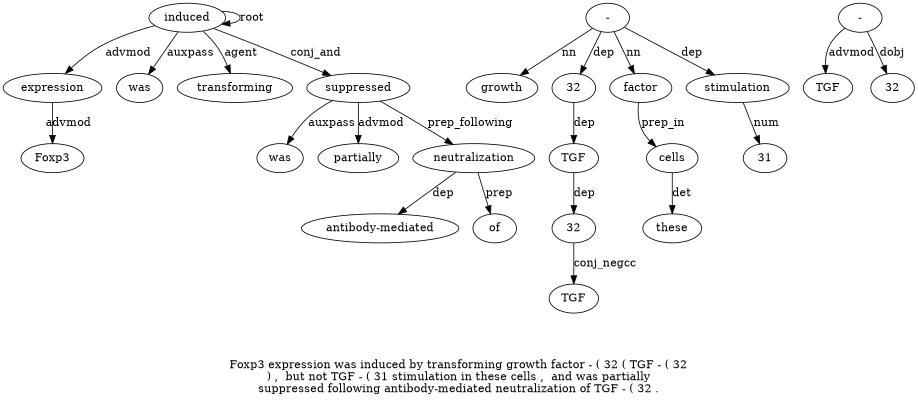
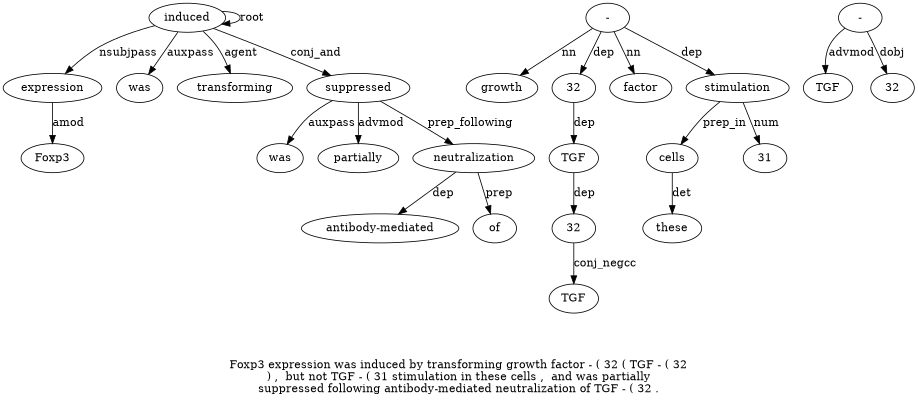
edge "induced" -> "expression": label "advmod" -> "nsubjpass"
edge "expression" -> "Foxp3": label "advmod" -> "amod"
edge "factor" -> "cells": now "stimulation" -> "cells"
